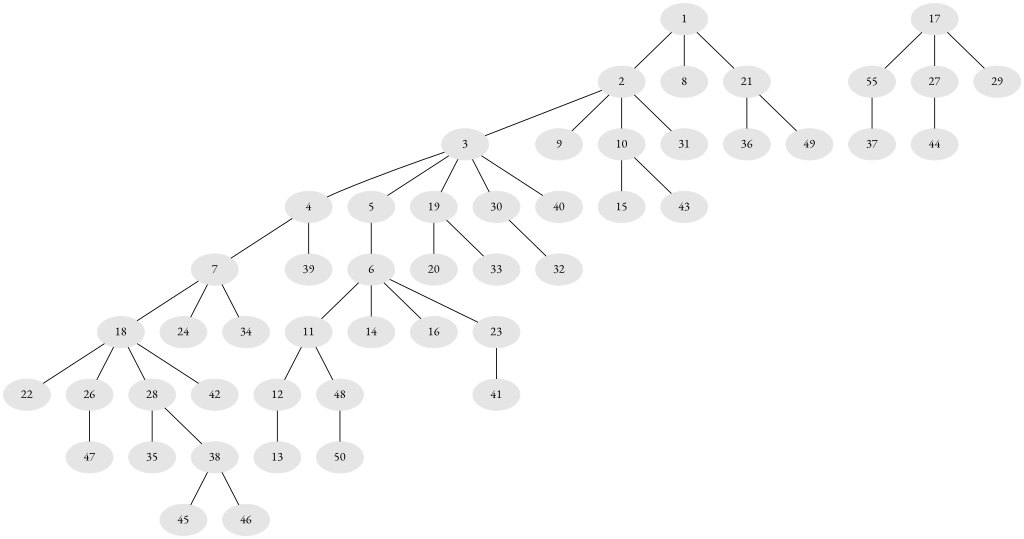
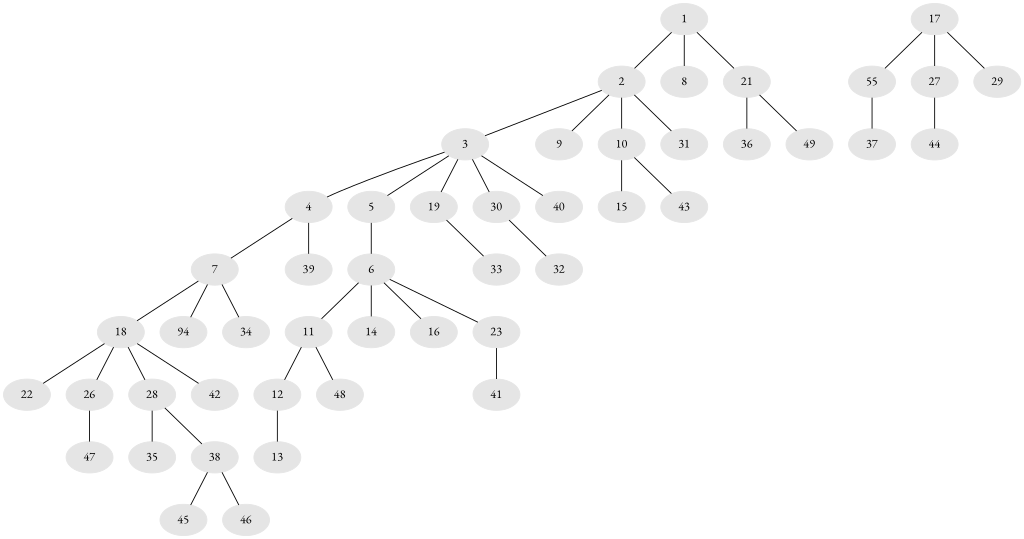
node "20": removed
node "24": label "24" -> "94"
node "50": removed
